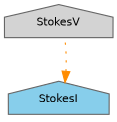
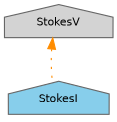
edge "StokesV" -> "StokesI": reversed
